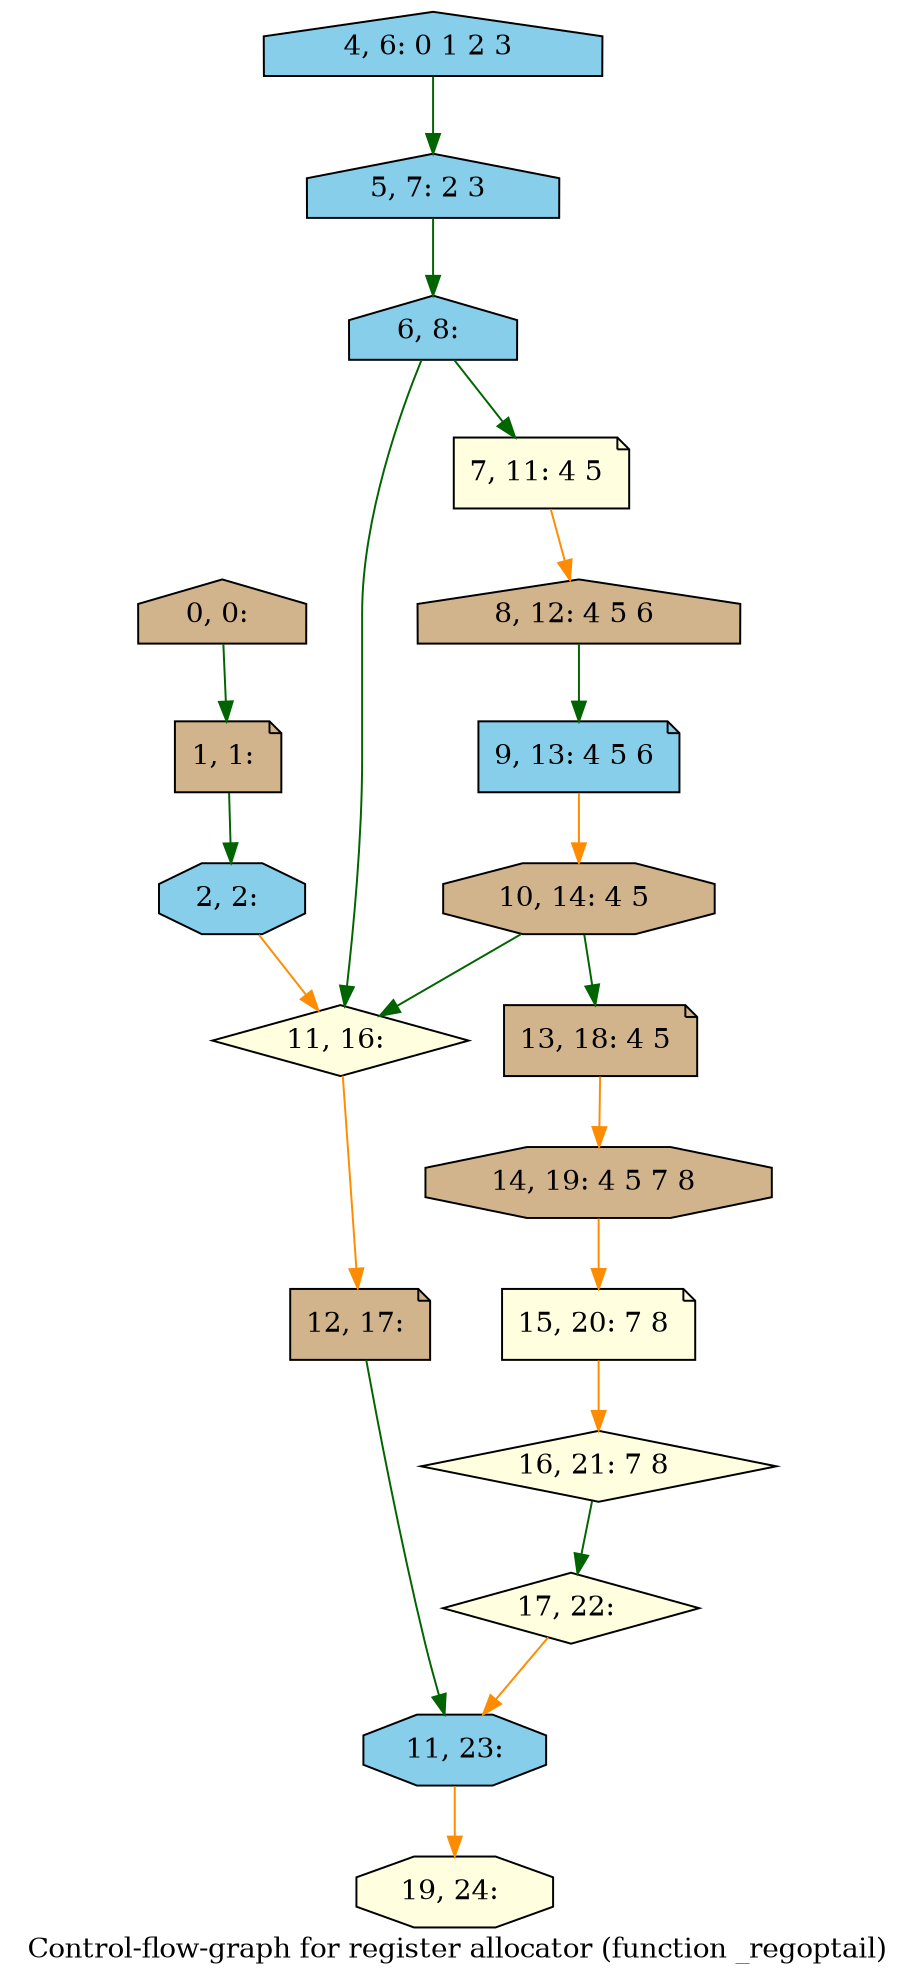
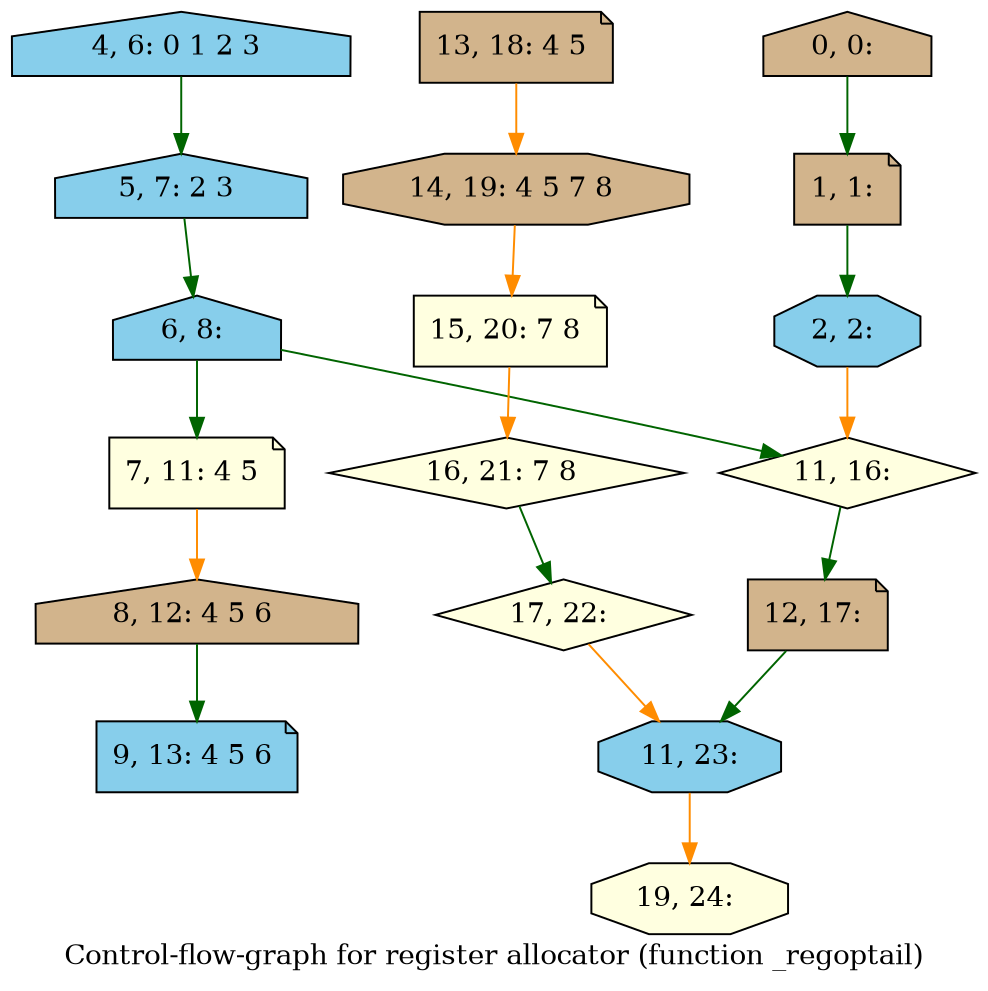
node "10, 14: 4 5": removed
edge "11, 16:" -> "12, 17:": color darkorange -> darkgreen
